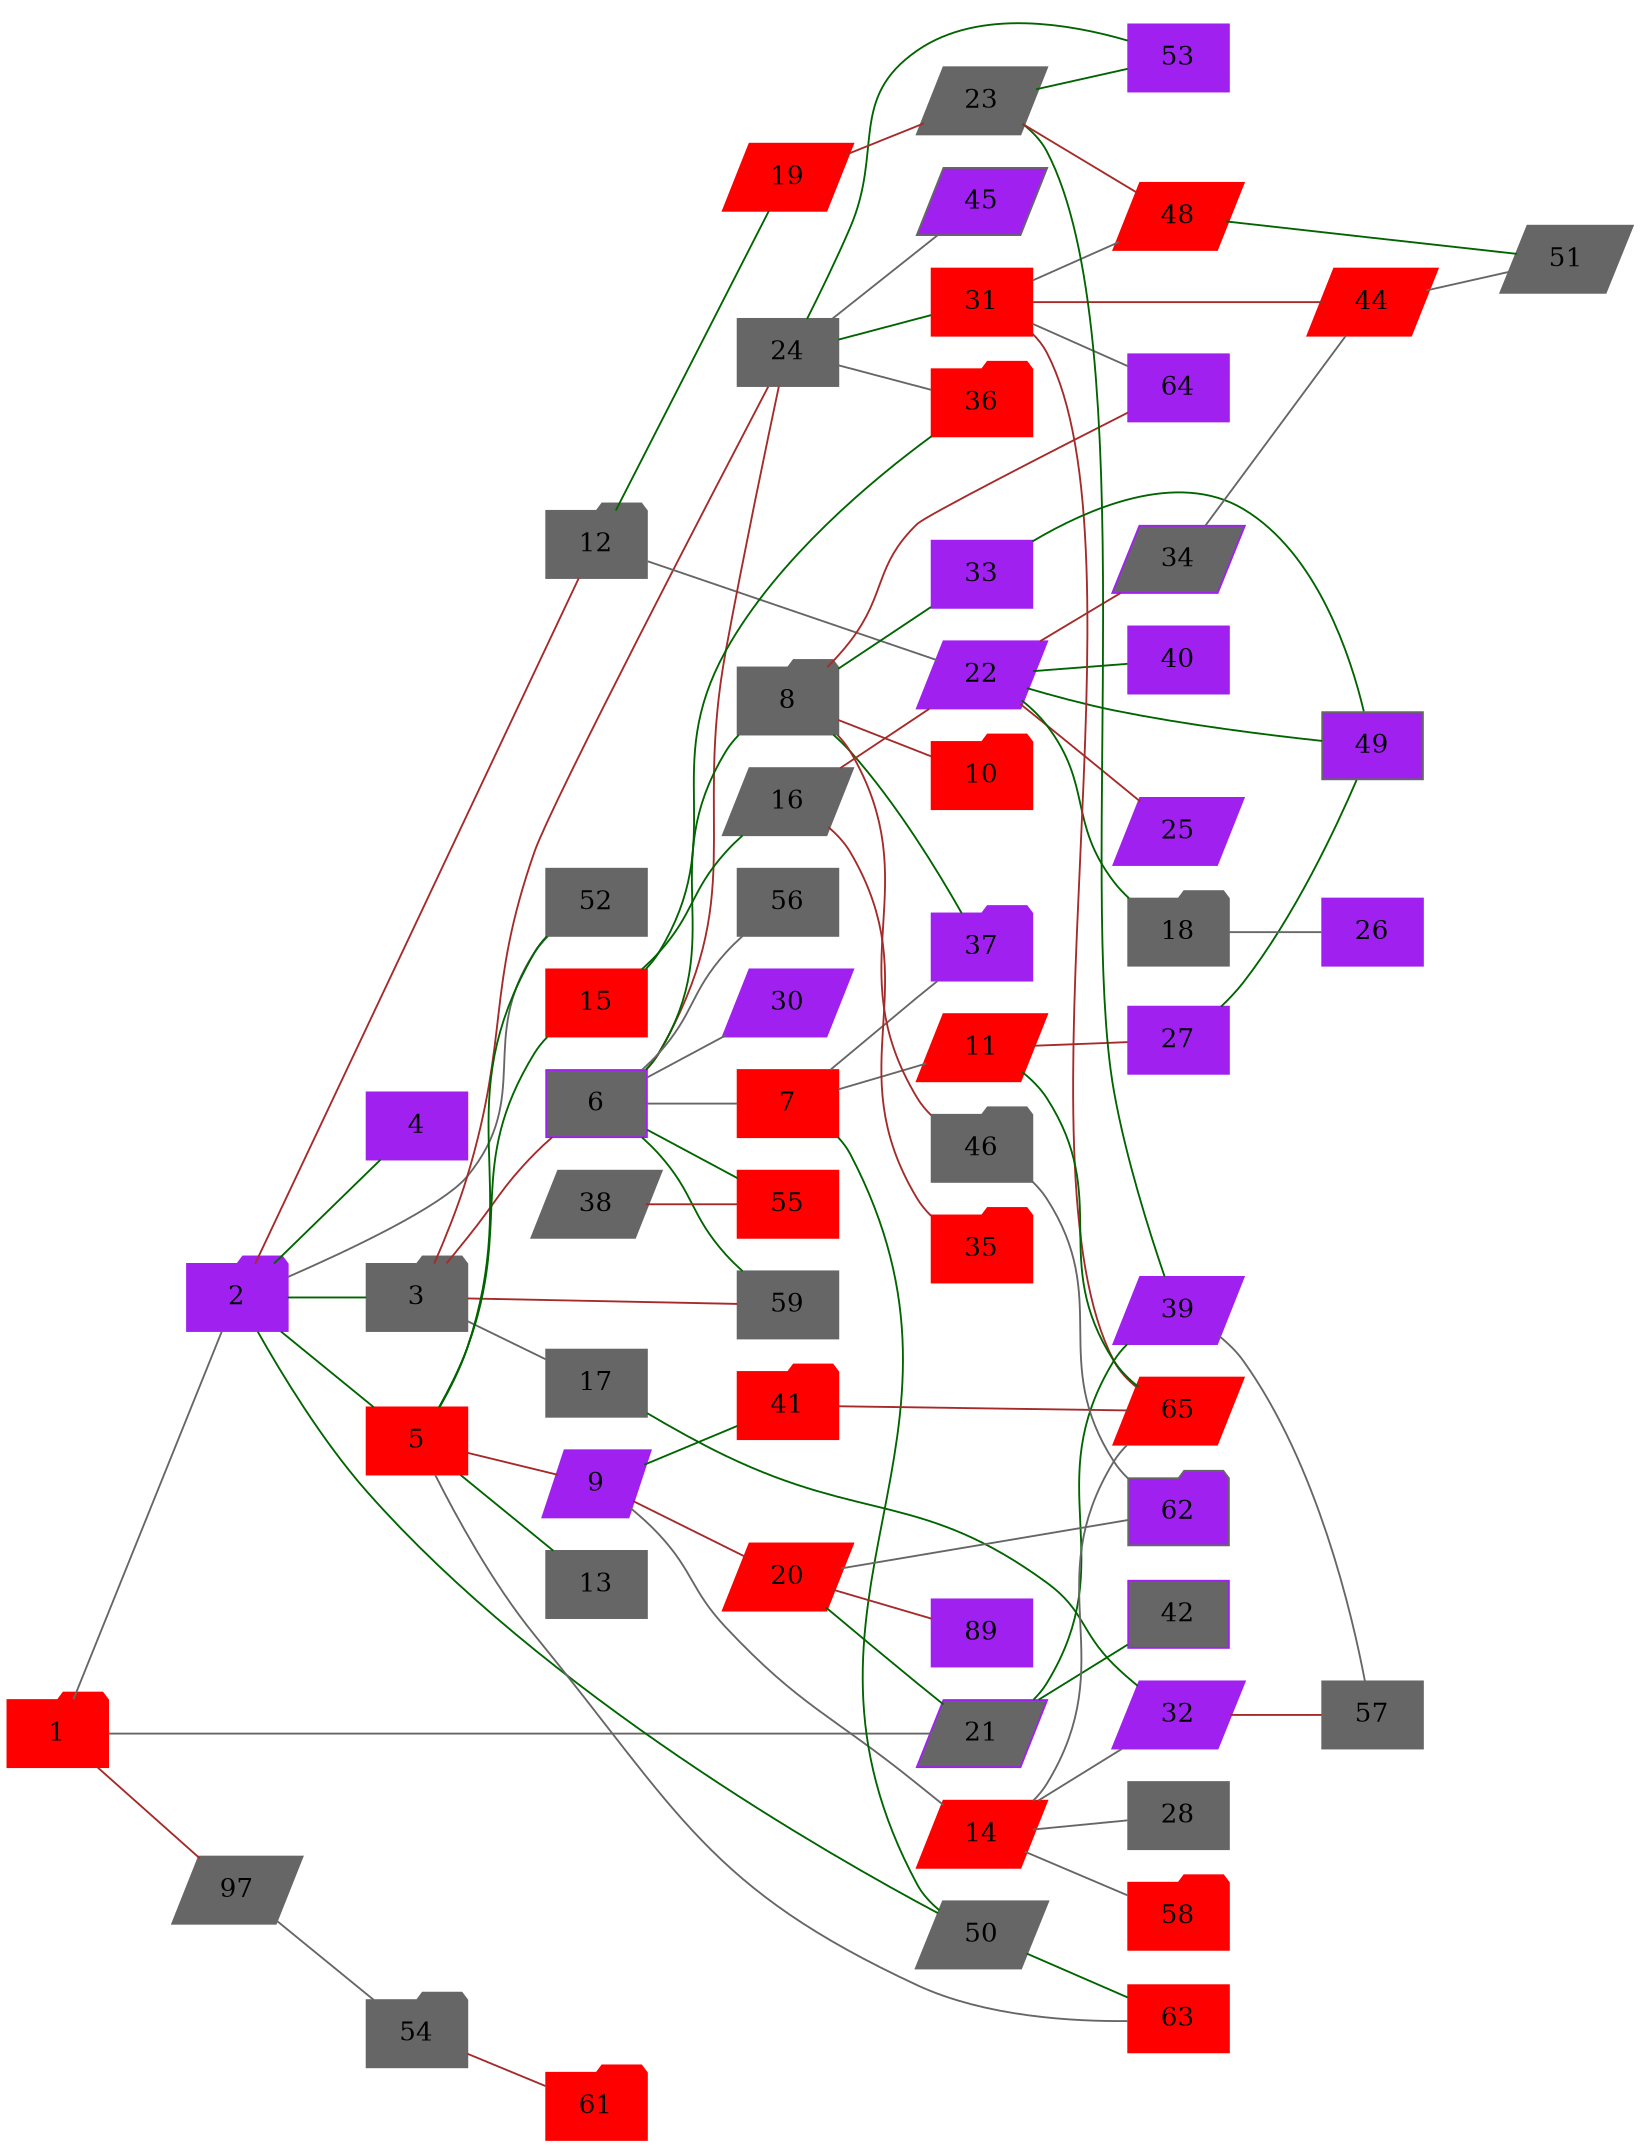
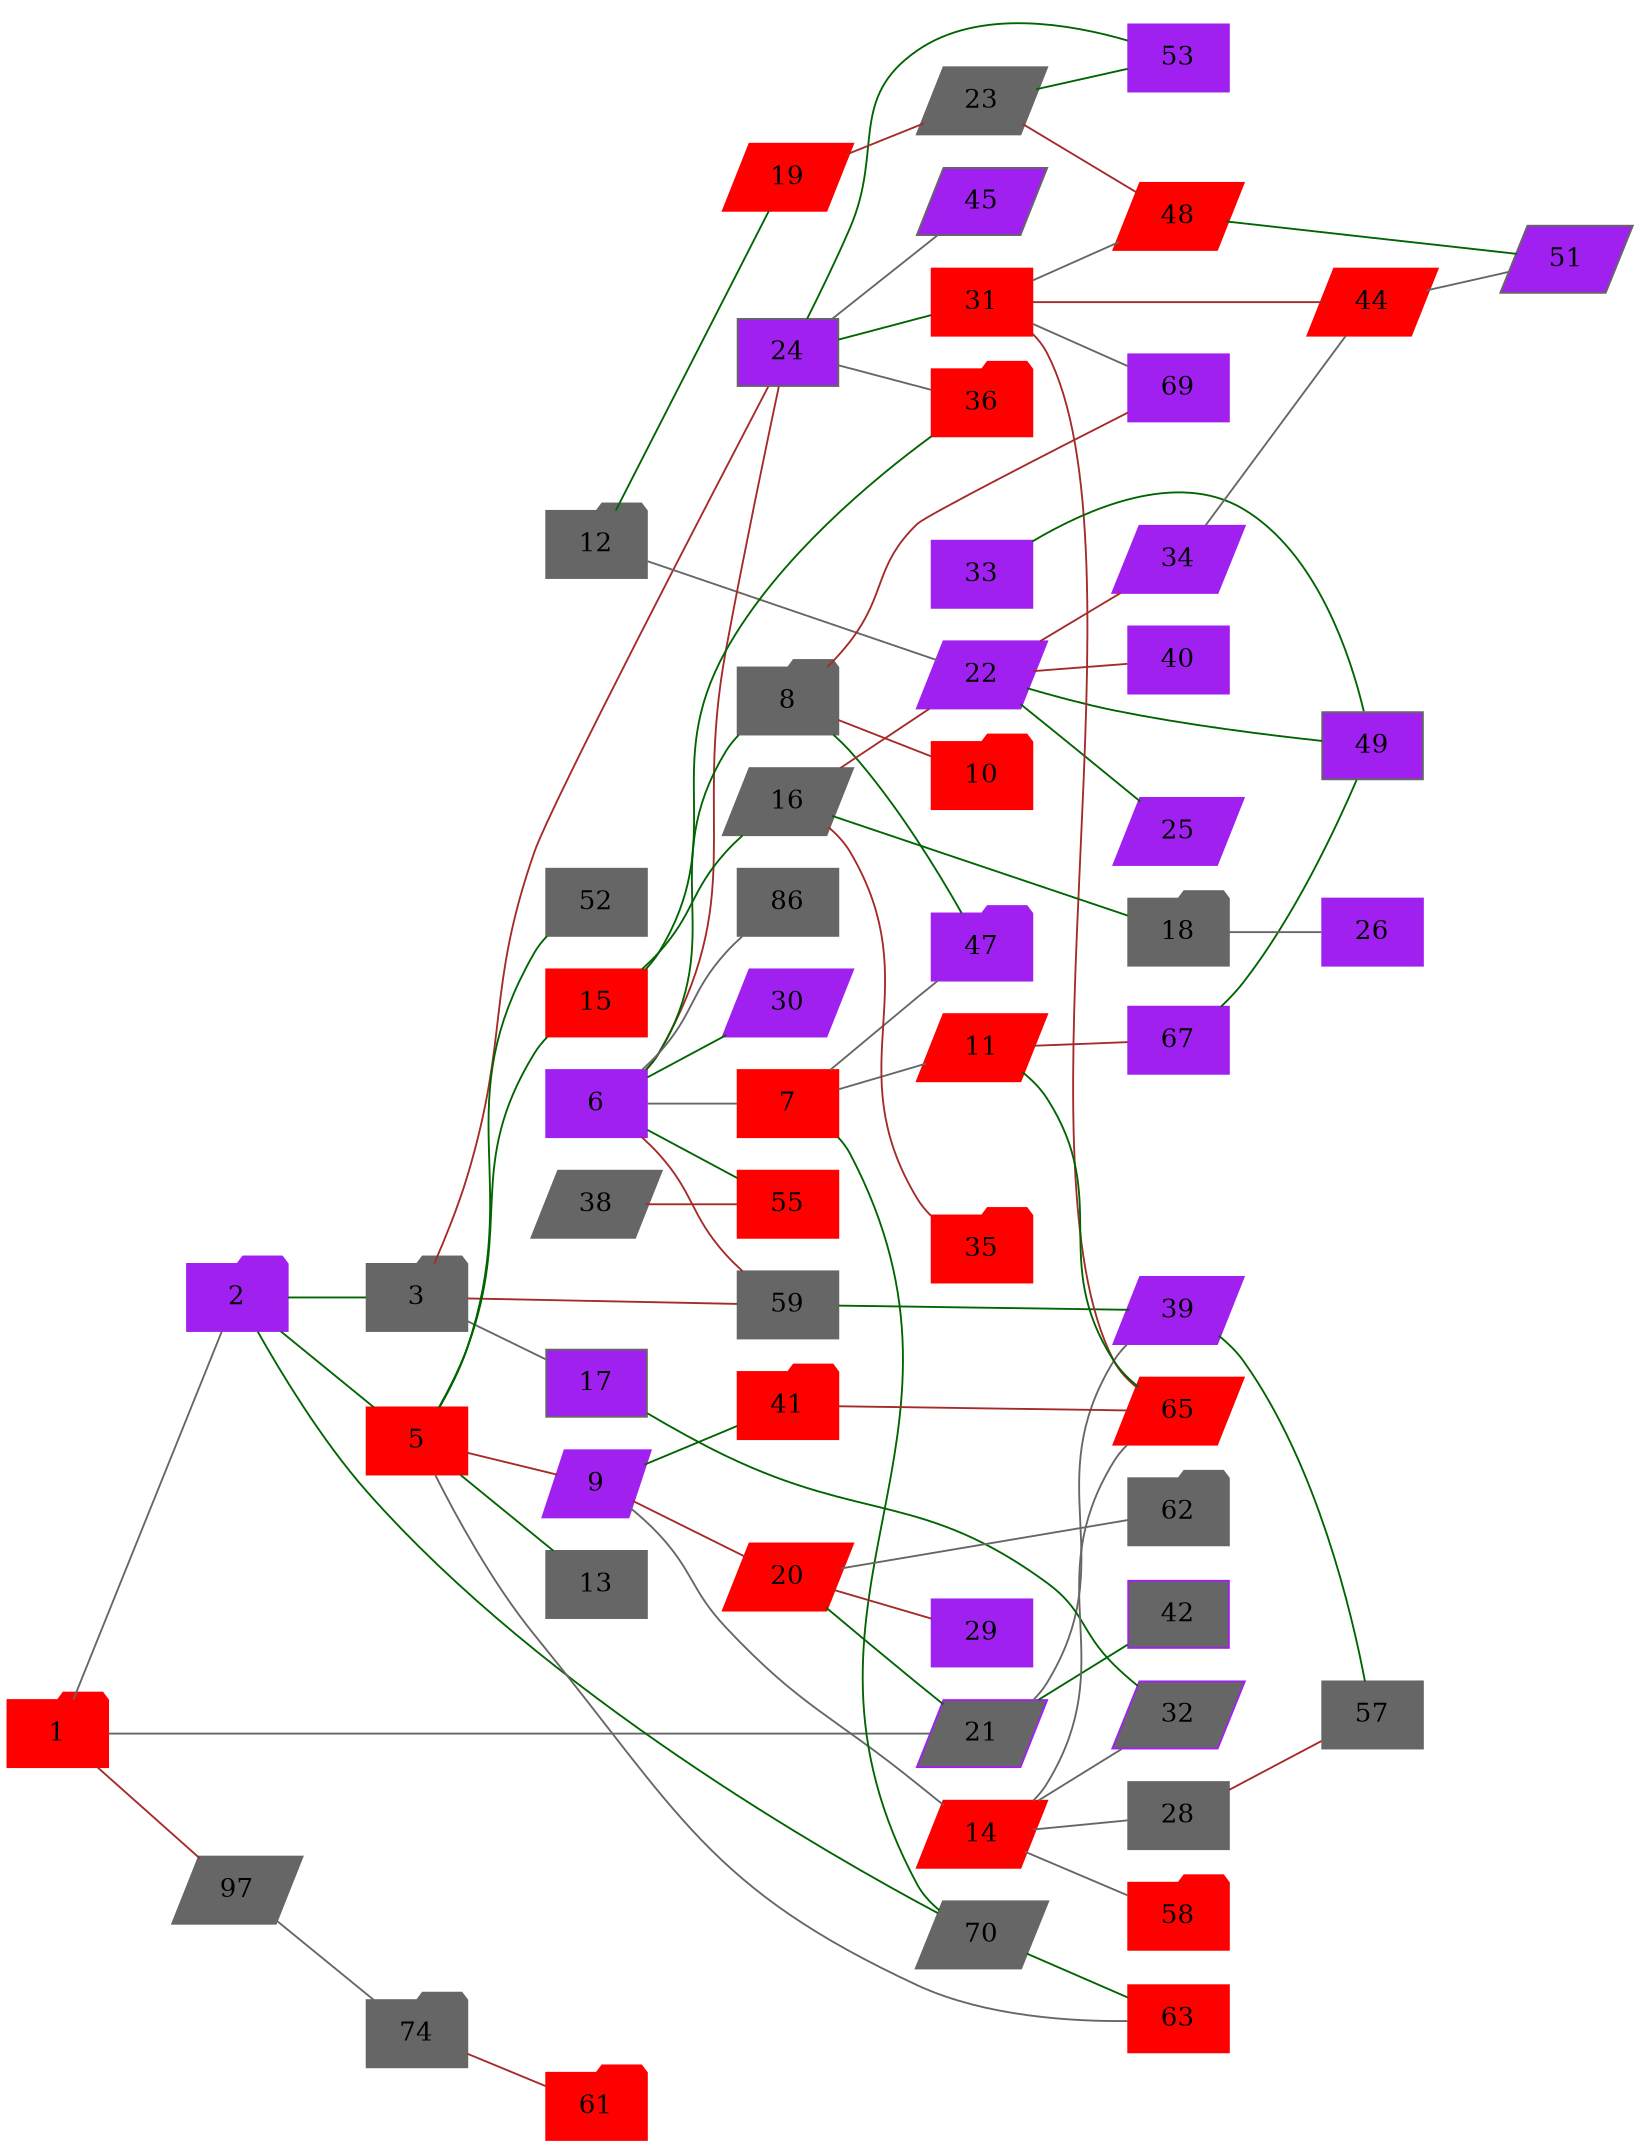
node "51": fillcolor gray40 -> purple
node "24": fillcolor gray40 -> purple
node "64": label "64" -> "69"
node "34": fillcolor gray40 -> purple
edge "33" -- "8": removed
edge "40" -- "22": color darkgreen -> brown
edge "23" -- "39": now "59" -- "39"
edge "22" -- "25": color brown -> darkgreen
edge "22" -- "18": now "16" -- "18"
node "56": label "56" -> "86"
edge "12" -- "2": removed
node "37": label "37" -> "47"
node "27": label "27" -> "67"
edge "30" -- "6": color gray40 -> darkgreen
node "6": fillcolor gray40 -> purple
node "4": removed
node "46": removed
edge "6" -- "3": removed
edge "6" -- "59": color darkgreen -> brown
edge "52" -- "2": removed
node "17": fillcolor gray40 -> purple
edge "39" -- "57": color gray40 -> darkgreen
edge "39" -- "21": color darkgreen -> gray40
node "62": fillcolor purple -> gray40
node "89": label "89" -> "29"
node "32": fillcolor purple -> gray40
edge "32" -- "57": now "28" -- "57"
node "50": label "50" -> "70"
node "54": label "54" -> "74"
